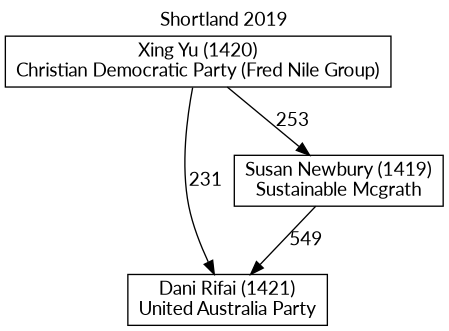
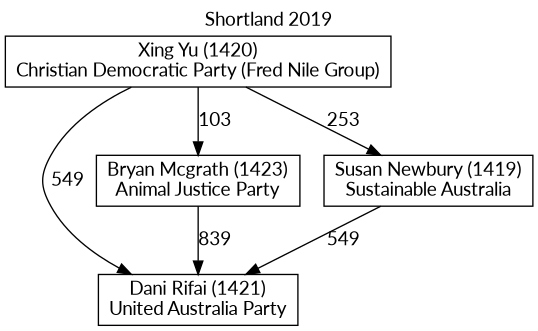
node "Bryan Mcgrath (1423) Animal Justice Party": added
edge "Xing Yu (1420) Christian Democratic Party (Fred Nile Group)" -> "Dani Rifai (1421) United Australia Party": label "231" -> "549"
node "Susan Newbury (1419) Sustainable Mcgrath": label "Susan Newbury (1419) Sustainable Mcgrath" -> "Susan Newbury (1419) Sustainable Australia"
